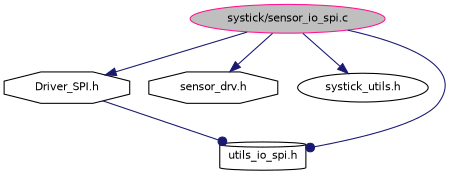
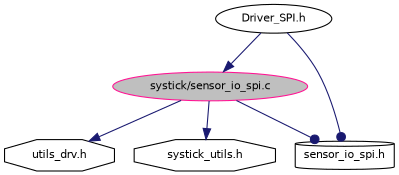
edge "systick/sensor_io_spi.c" -> "Driver_SPI.h": reversed
node "Driver_SPI.h": shape octagon -> ellipse
node "sensor_drv.h": label "sensor_drv.h" -> "utils_drv.h"
node "systick_utils.h": shape ellipse -> octagon
node "utils_io_spi.h": label "utils_io_spi.h" -> "sensor_io_spi.h"
